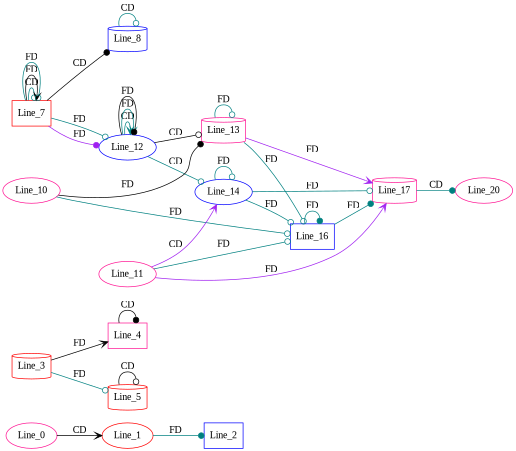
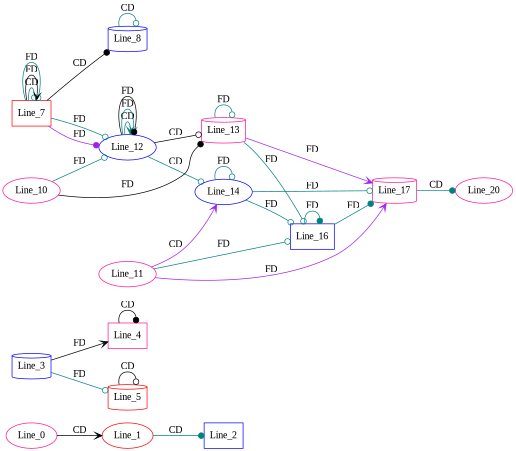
edge "Line_10" -> "Line_16": now "Line_10" -> "Line_12"
node "Line_3": color red -> blue
edge "Line_1" -> "Line_2": label "FD" -> "CD"
